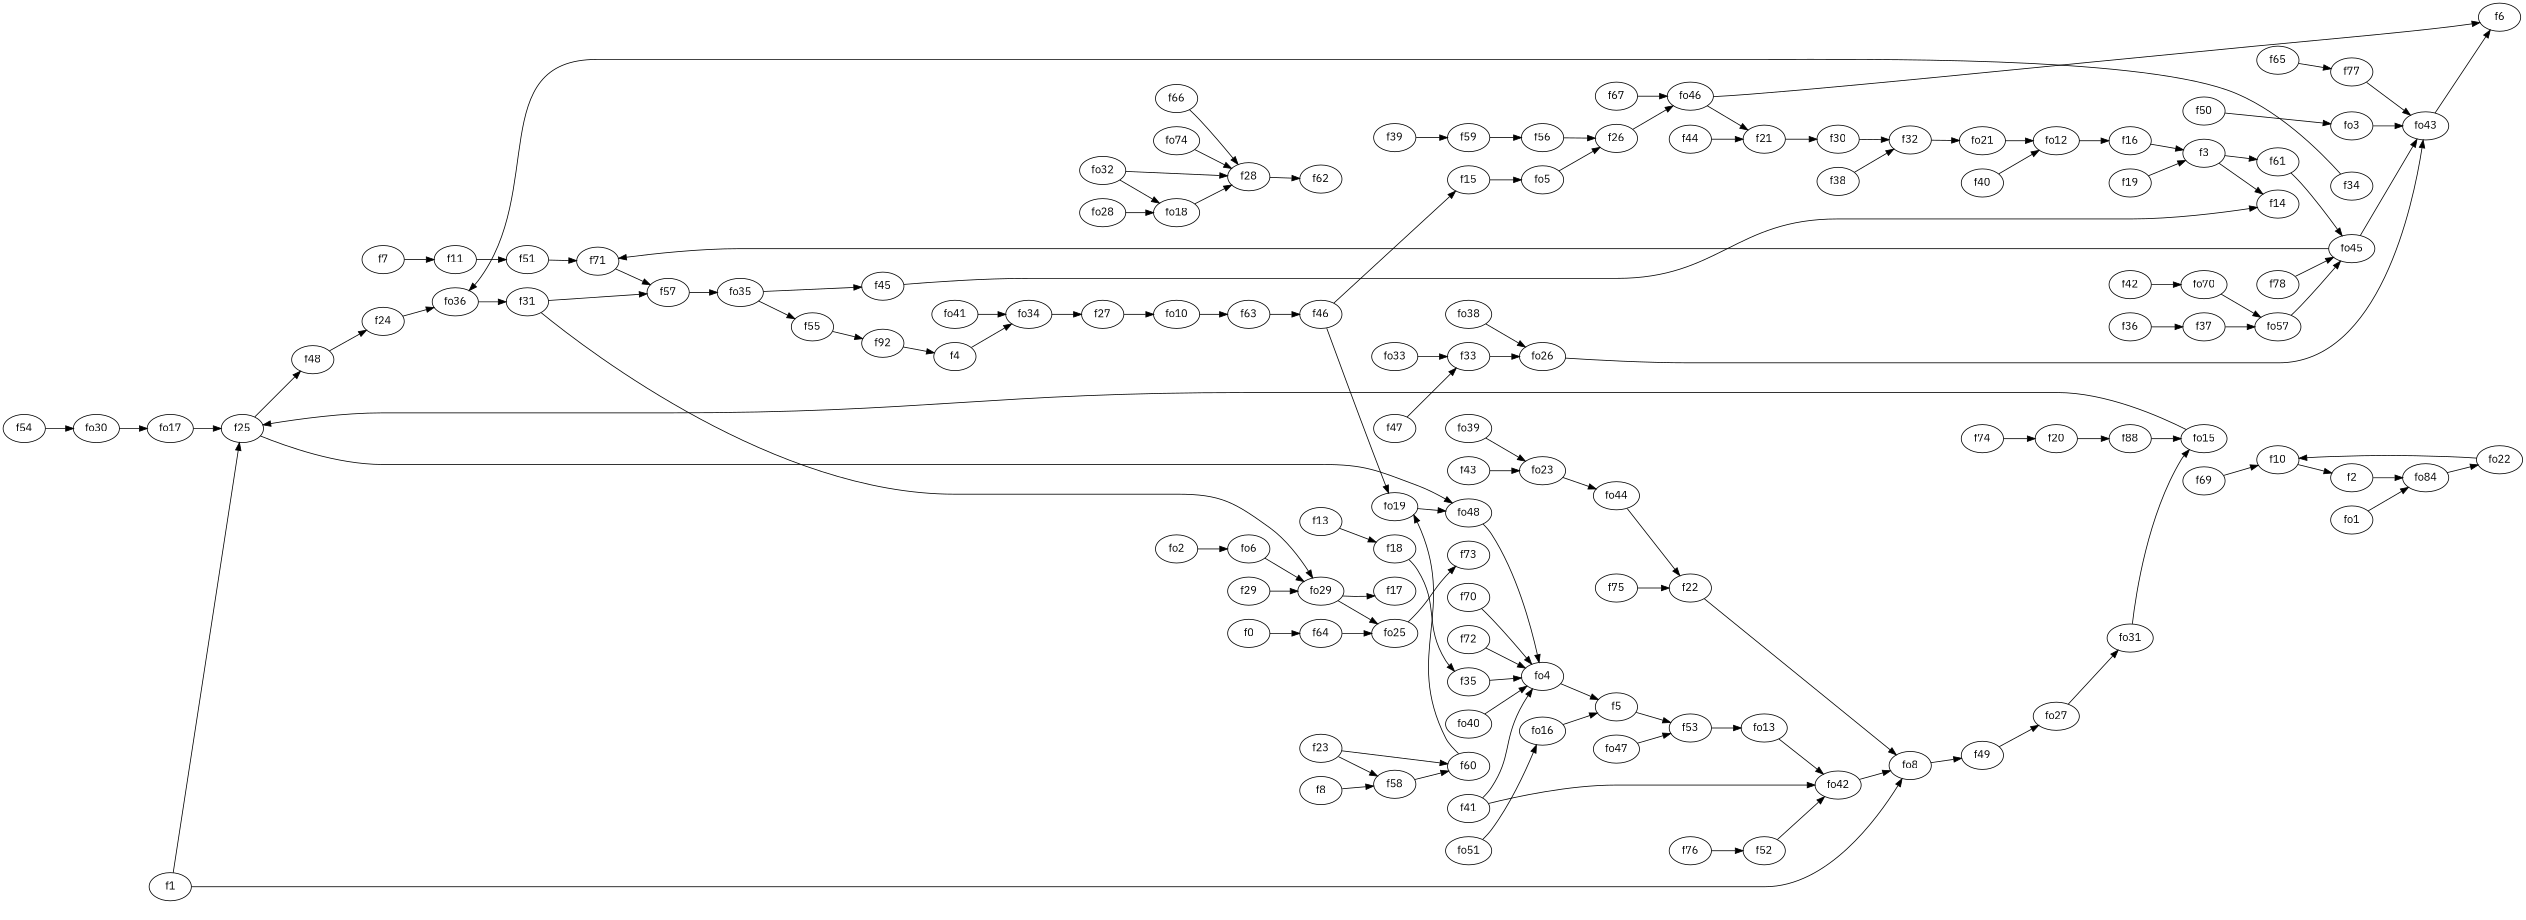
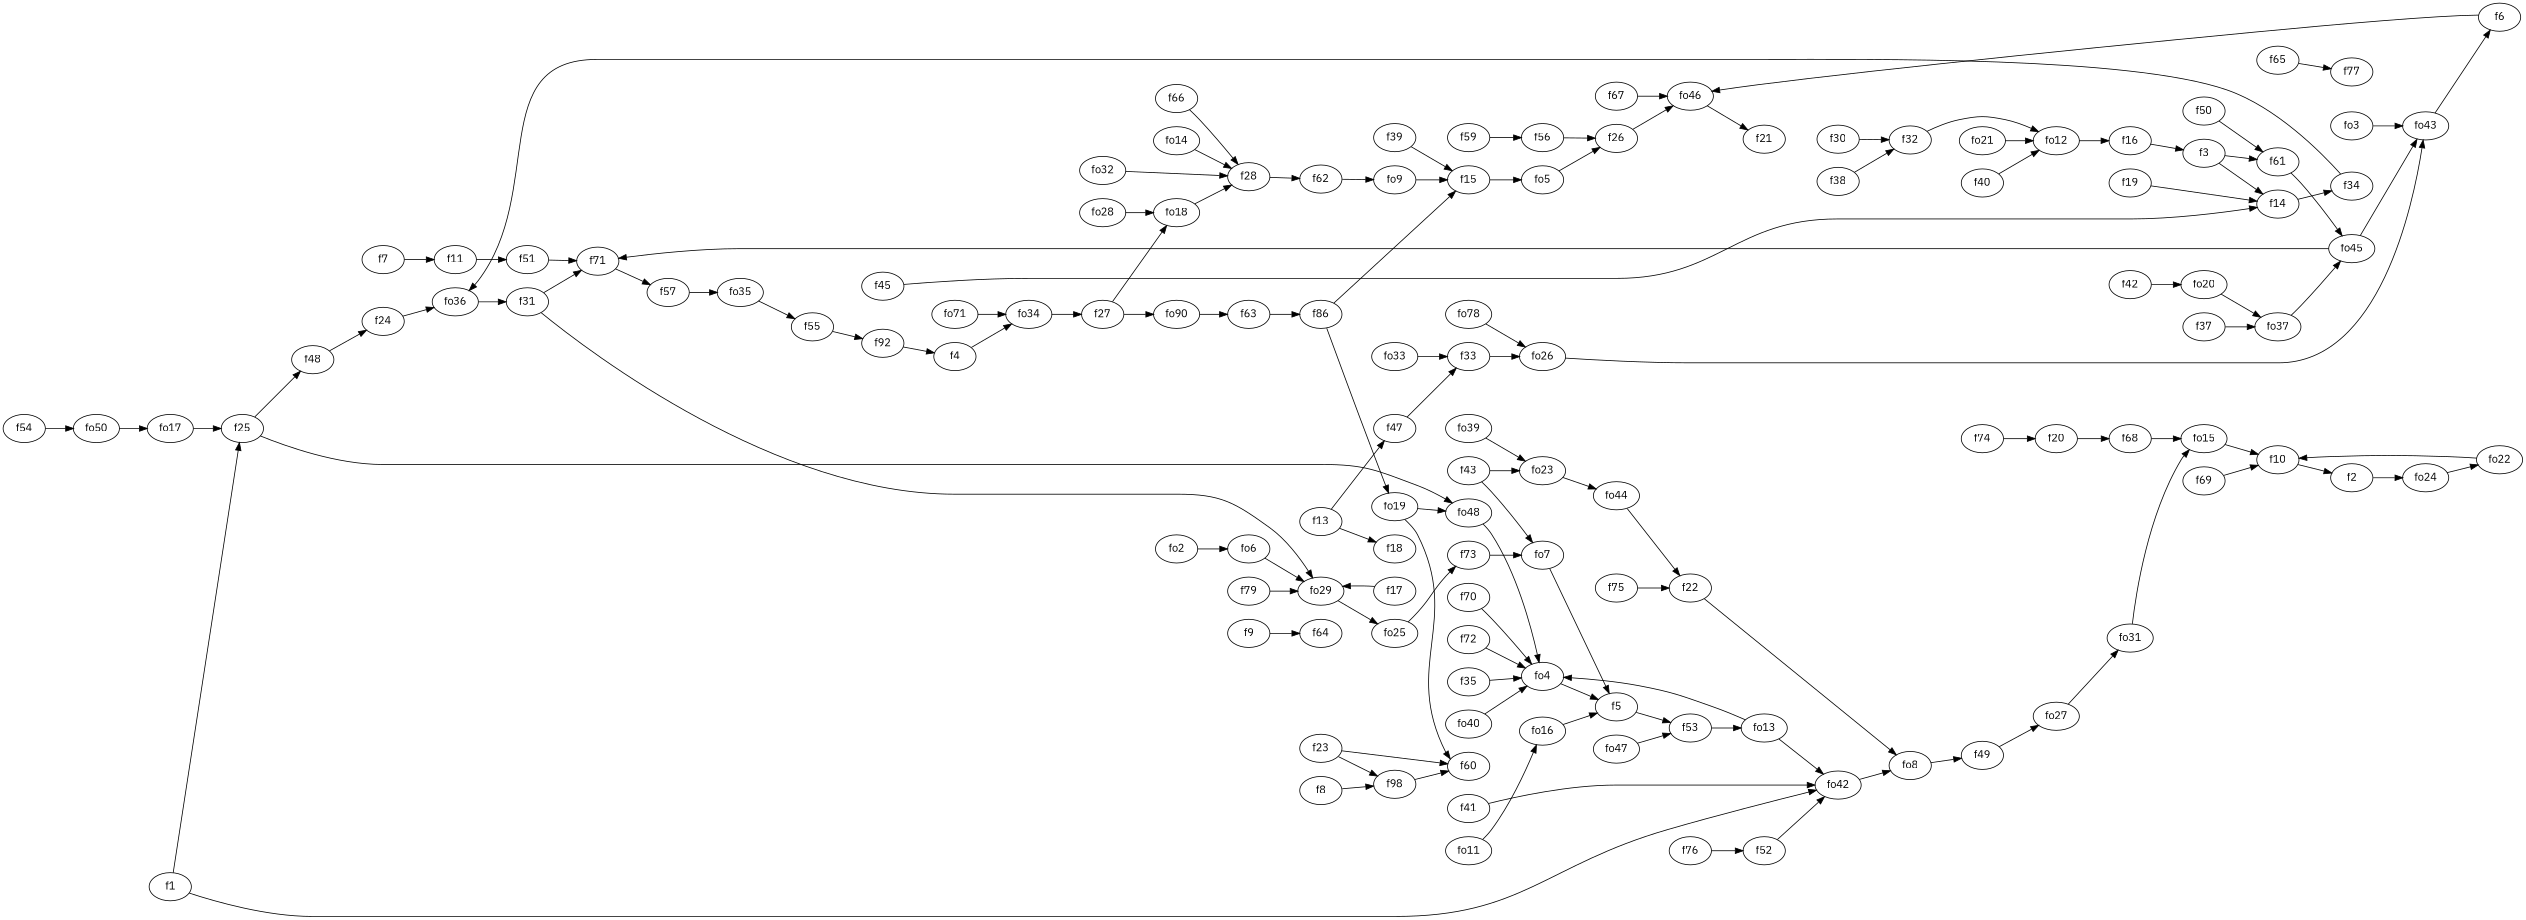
edge "fo46" -> "f6": reversed
edge "f77" -> "fo43": removed
edge "f50" -> "fo3": now "f50" -> "f61"
edge "f39" -> "f59": now "f39" -> "f15"
node "f44": removed
edge "f21" -> "f30": removed
edge "f32" -> "fo21": now "f32" -> "fo12"
node "fo74": label "fo74" -> "fo14"
edge "f19" -> "f3": now "f19" -> "f14"
node "fo9": added
edge "fo32" -> "fo18": now "f27" -> "fo18"
edge "f14" -> "f34": added
node "fo70": label "fo70" -> "fo20"
node "f78": removed
edge "fo35" -> "f45": removed
edge "f31" -> "f57": now "f31" -> "f71"
node "fo41": label "fo41" -> "fo71"
node "fo10": label "fo10" -> "fo90"
node "f46": label "f46" -> "f86"
node "fo38": label "fo38" -> "fo78"
node "f36": removed
node "fo57": label "fo57" -> "fo37"
edge "fo15" -> "f25": now "fo15" -> "f10"
node "fo30": label "fo30" -> "fo50"
node "f88": label "f88" -> "f68"
edge "f13" -> "f47": added
node "fo84": label "fo84" -> "fo24"
node "fo1": removed
node "fo7": added
node "f29": label "f29" -> "f79"
edge "f18" -> "f35": removed
edge "fo29" -> "f17": reversed
node "f0": label "f0" -> "f9"
edge "f64" -> "fo25": removed
edge "f60" -> "fo19": reversed
edge "f41" -> "fo4": now "fo13" -> "fo4"
node "f58": label "f58" -> "f98"
node "fo51": label "fo51" -> "fo11"
edge "f1" -> "fo8": now "f1" -> "fo42"
